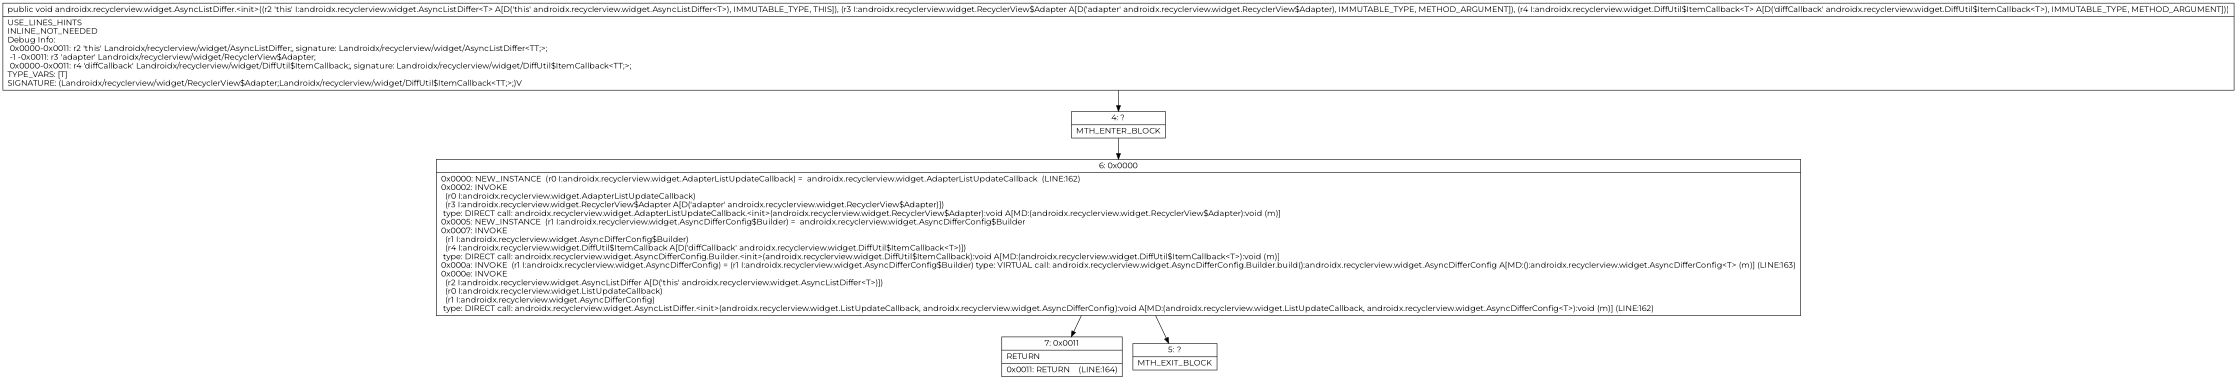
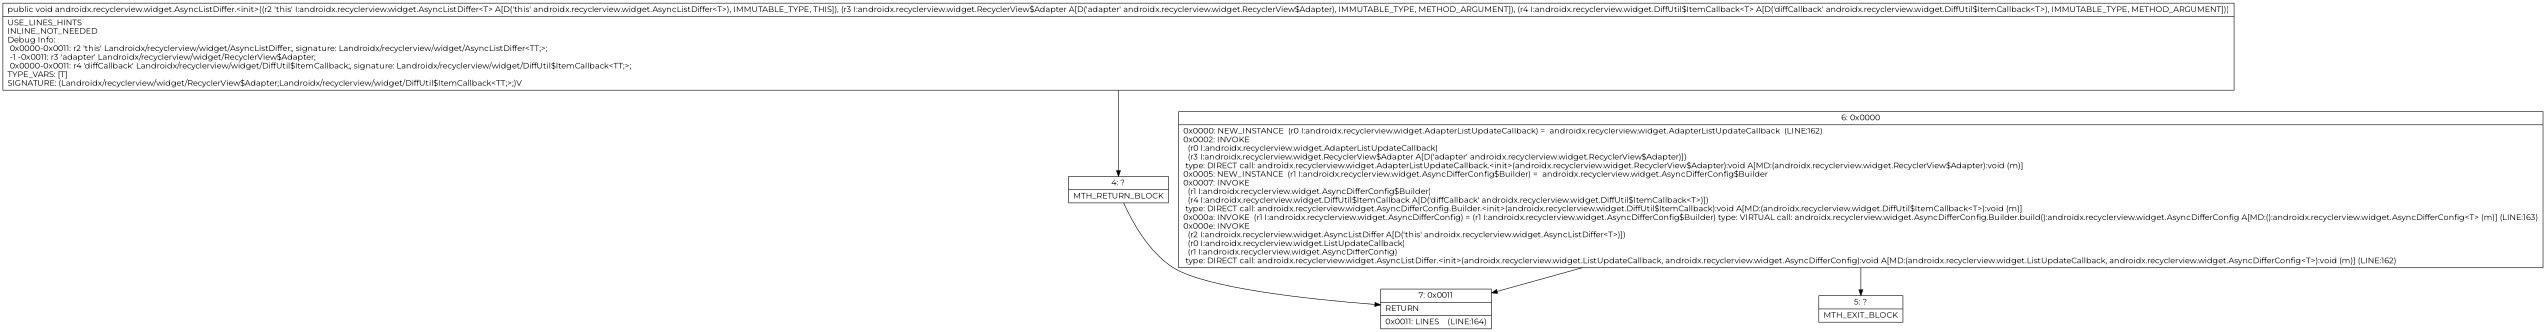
node "4: ?": text "MTH_ENTER_BLOCK" -> "MTH_RETURN_BLOCK"
edge "4: ?" -> "6: 0x0000": now "4: ?" -> "7: 0x0011"
node "7: 0x0011": text "0x0011: RETURN    (LINE:164)" -> "0x0011: LINES    (LINE:164)"
